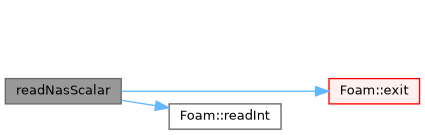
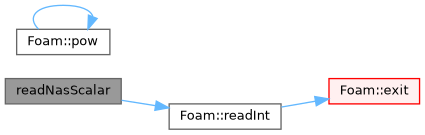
node "Foam::pow": added
edge "readNasScalar" -> "Foam::exit": now "Foam::readInt" -> "Foam::exit"
